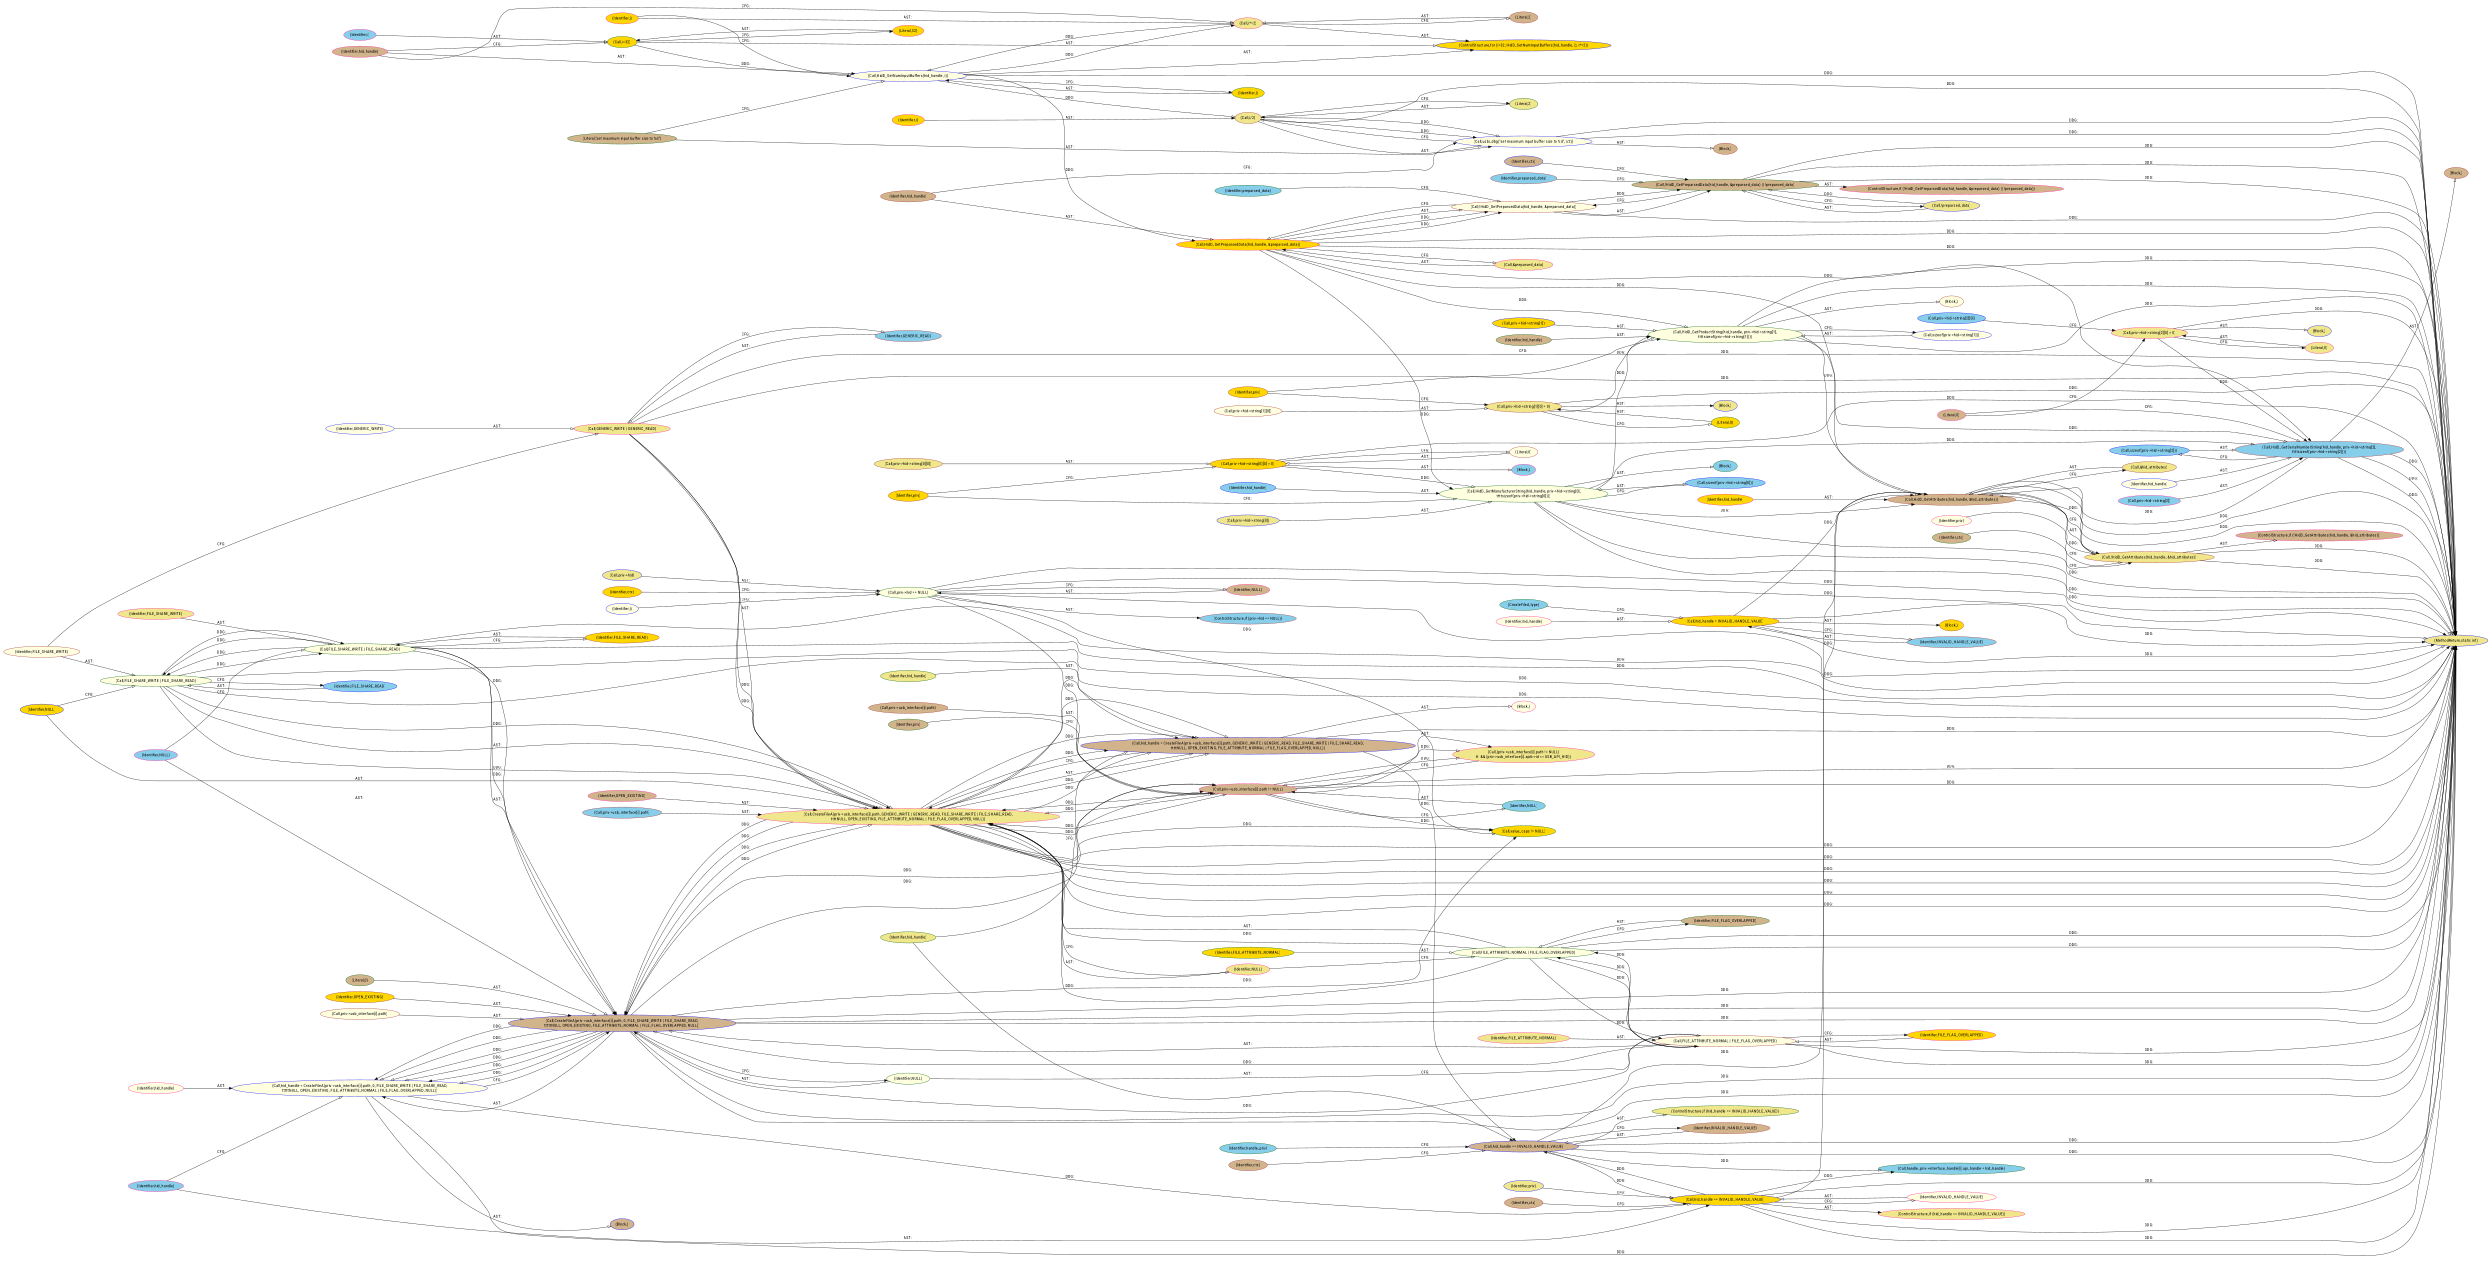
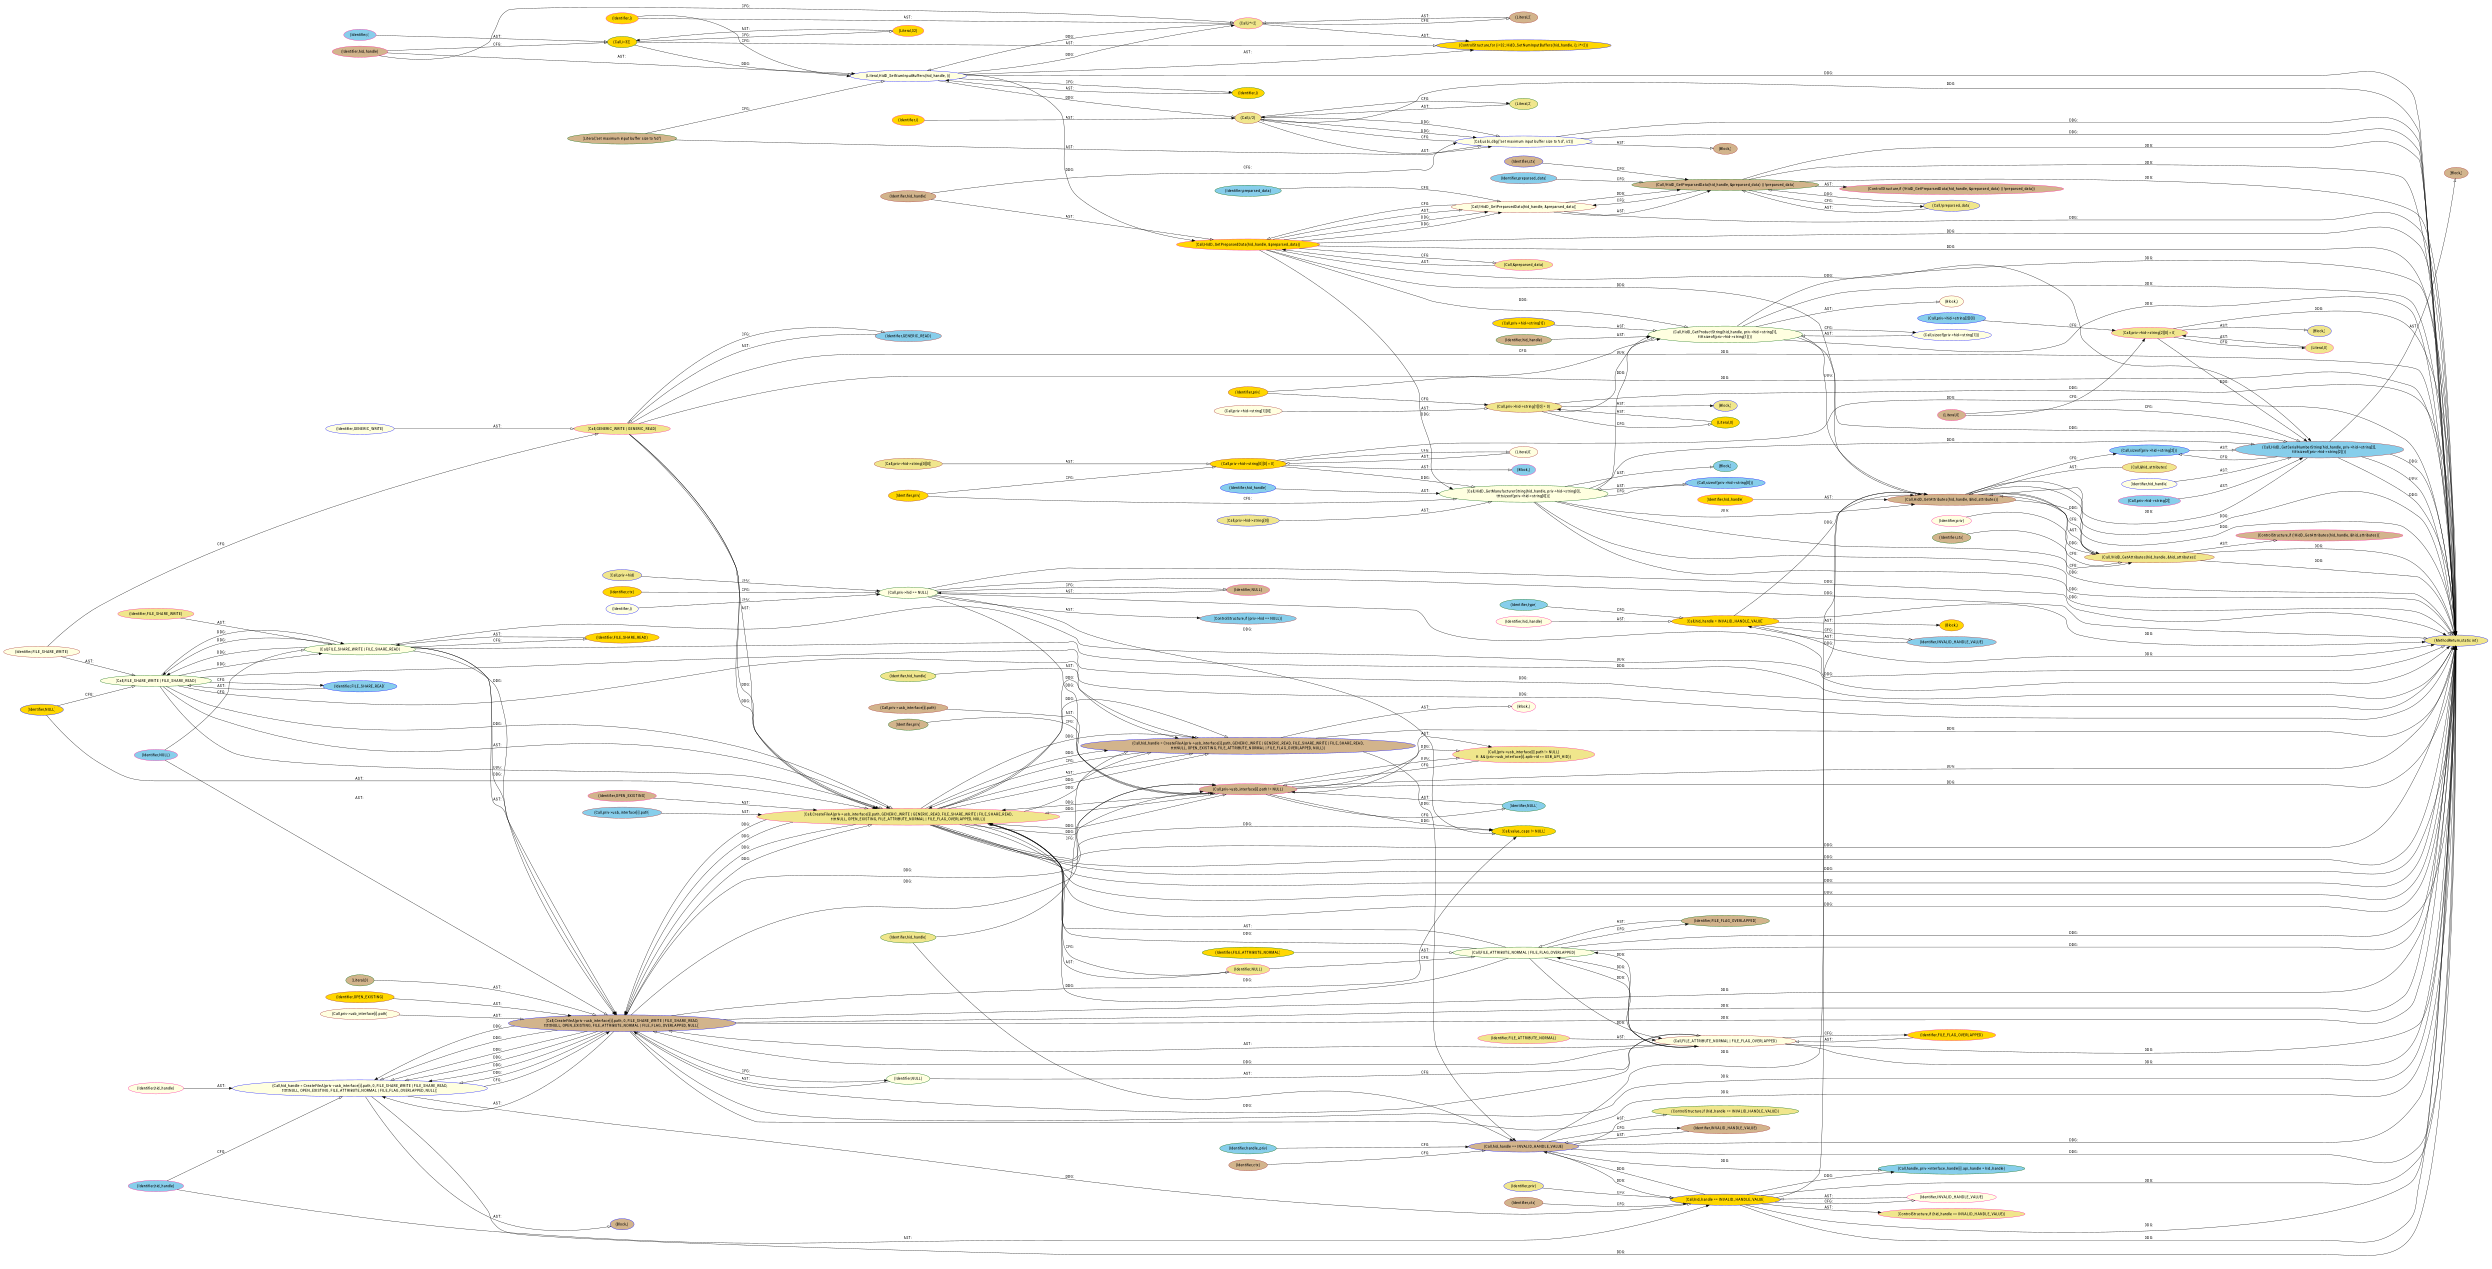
edge "(Call,i=32)" -> "(Literal,32)": arrowhead normal -> onormal
node "(Call,HidD_SetNumInputBuffers(hid_handle, i))": label "(Call,HidD_SetNumInputBuffers(hid_handle, i))" -> "(Literal,HidD_SetNumInputBuffers(hid_handle, i))"
edge "(Call,HidD_GetAttributes(hid_handle, &hid_attributes))" -> "(Call,&hid_attributes)": now "(Call,HidD_GetAttributes(hid_handle, &hid_attributes))" -> "(Call,sizeof(priv->hid->string[2]))"
edge "(Call,priv->hid)" -> "(Call,priv->hid == NULL)": label "AST: " -> "CFG: "
node "(CreateFileA,type)": label "(CreateFileA,type)" -> "(Identifier,type)"
